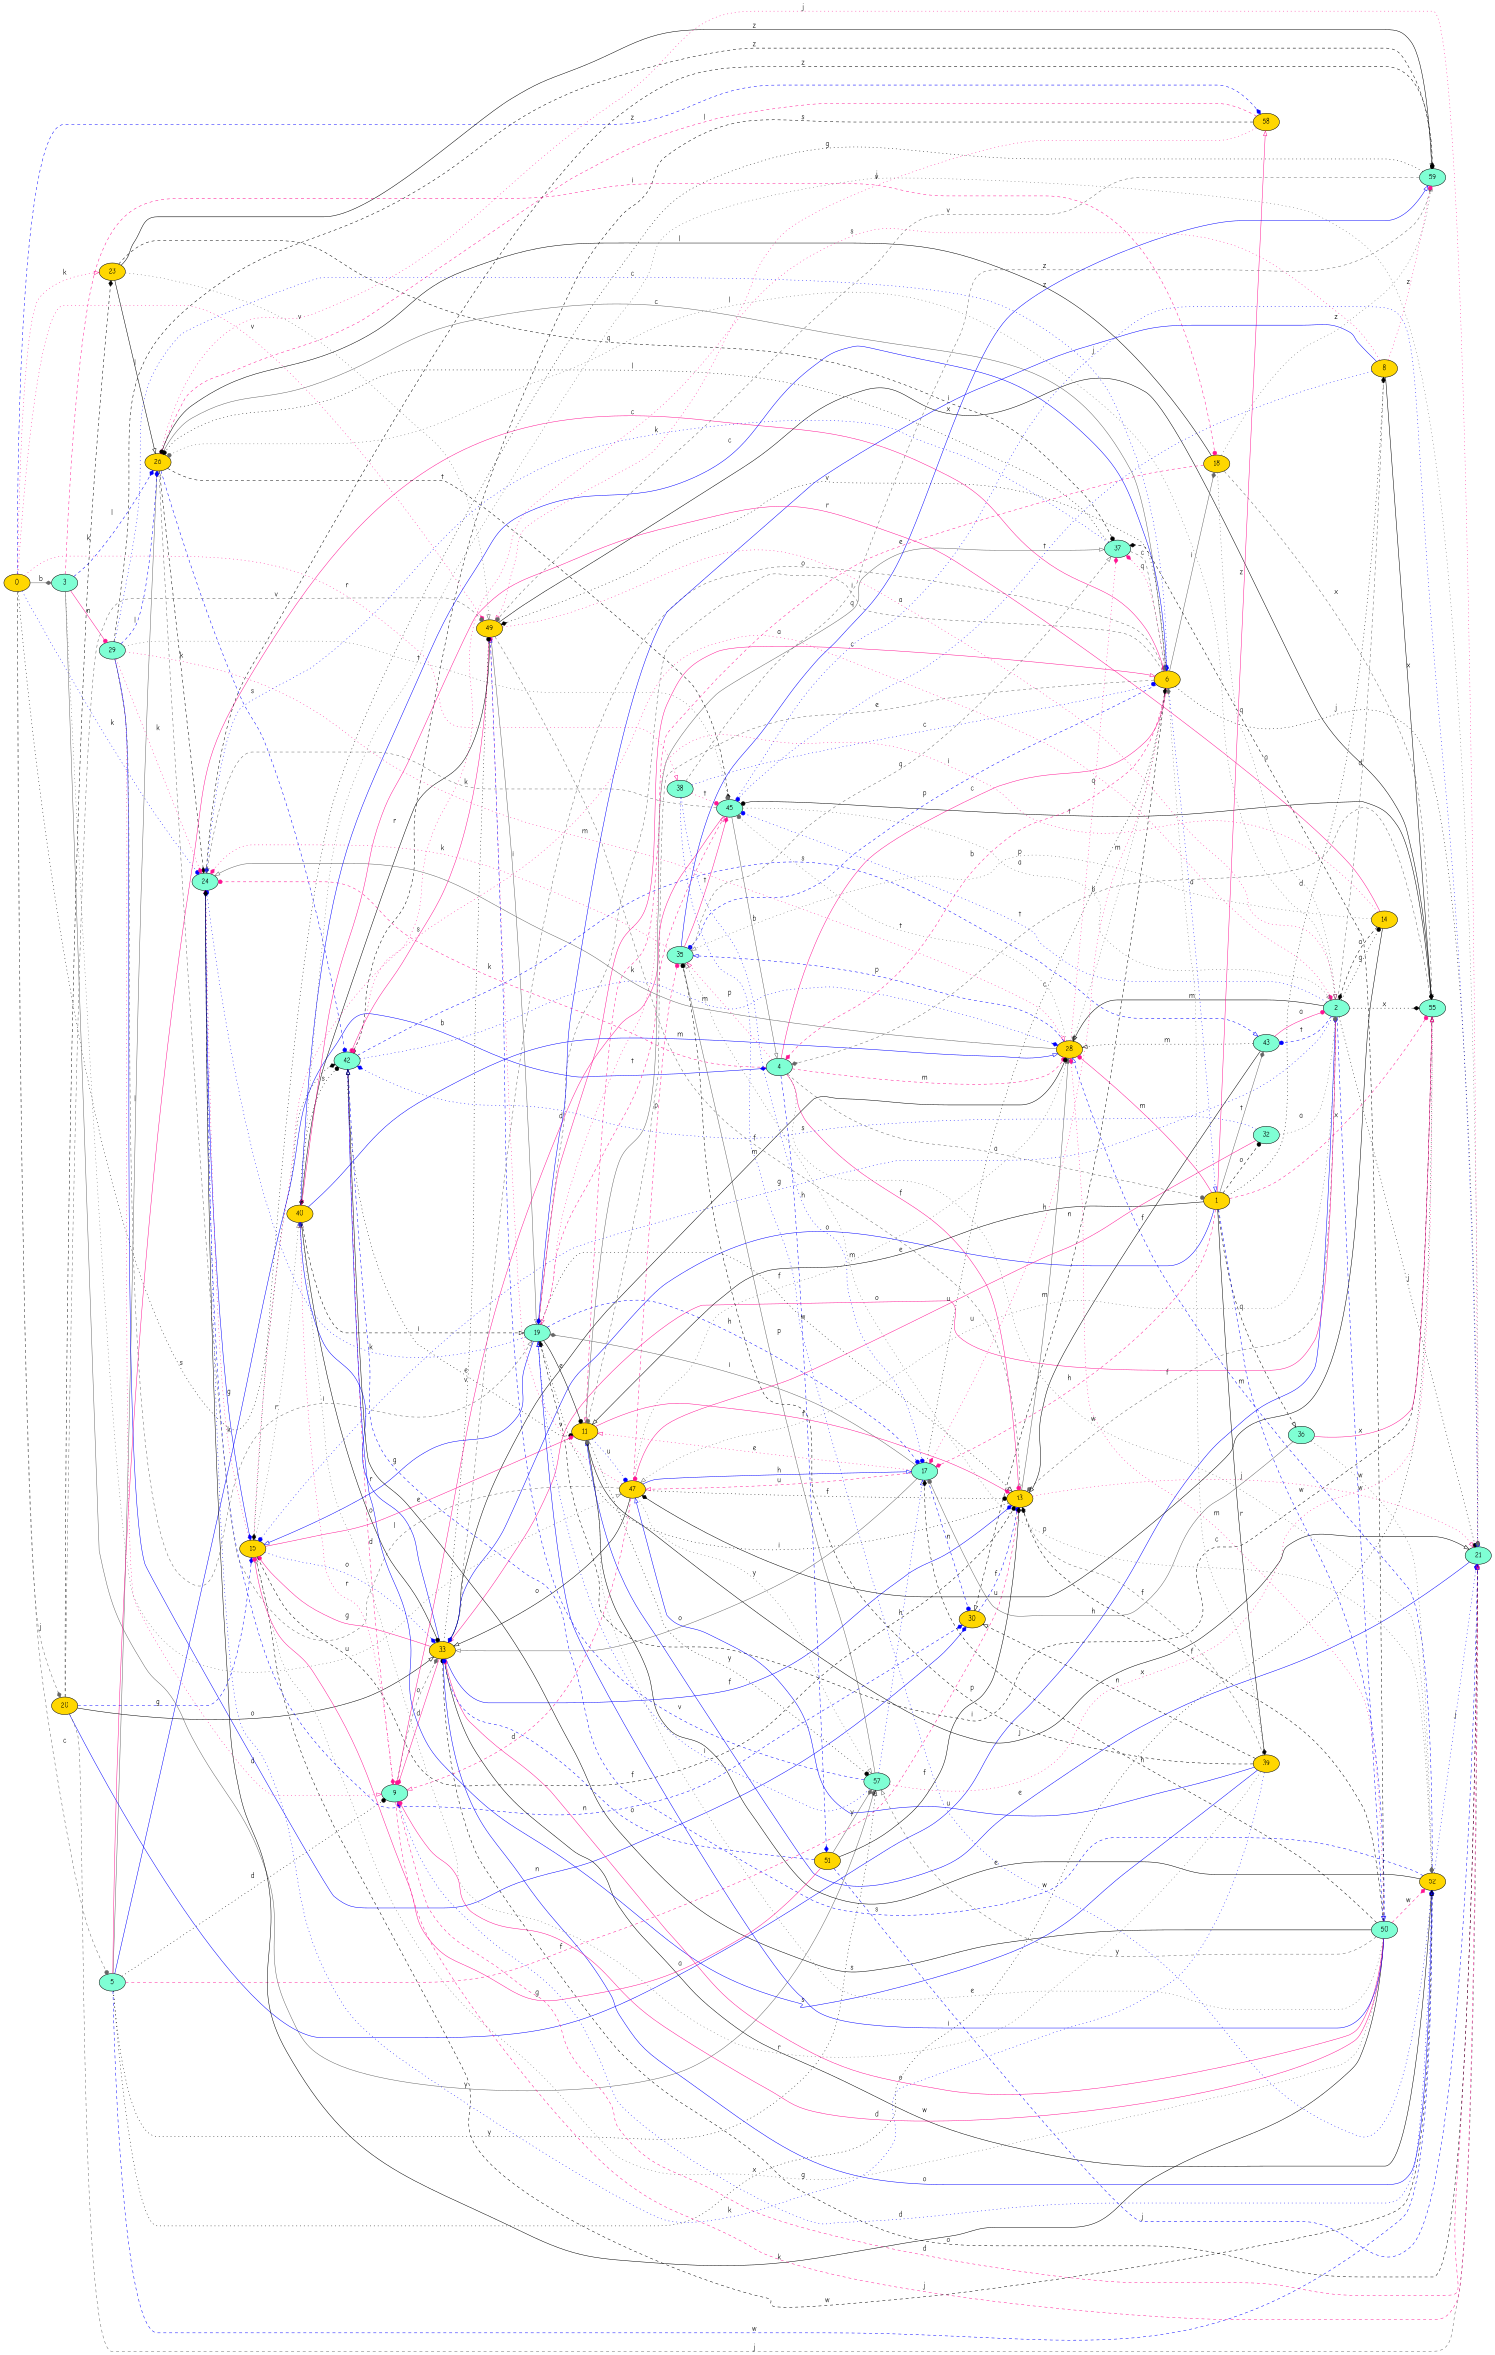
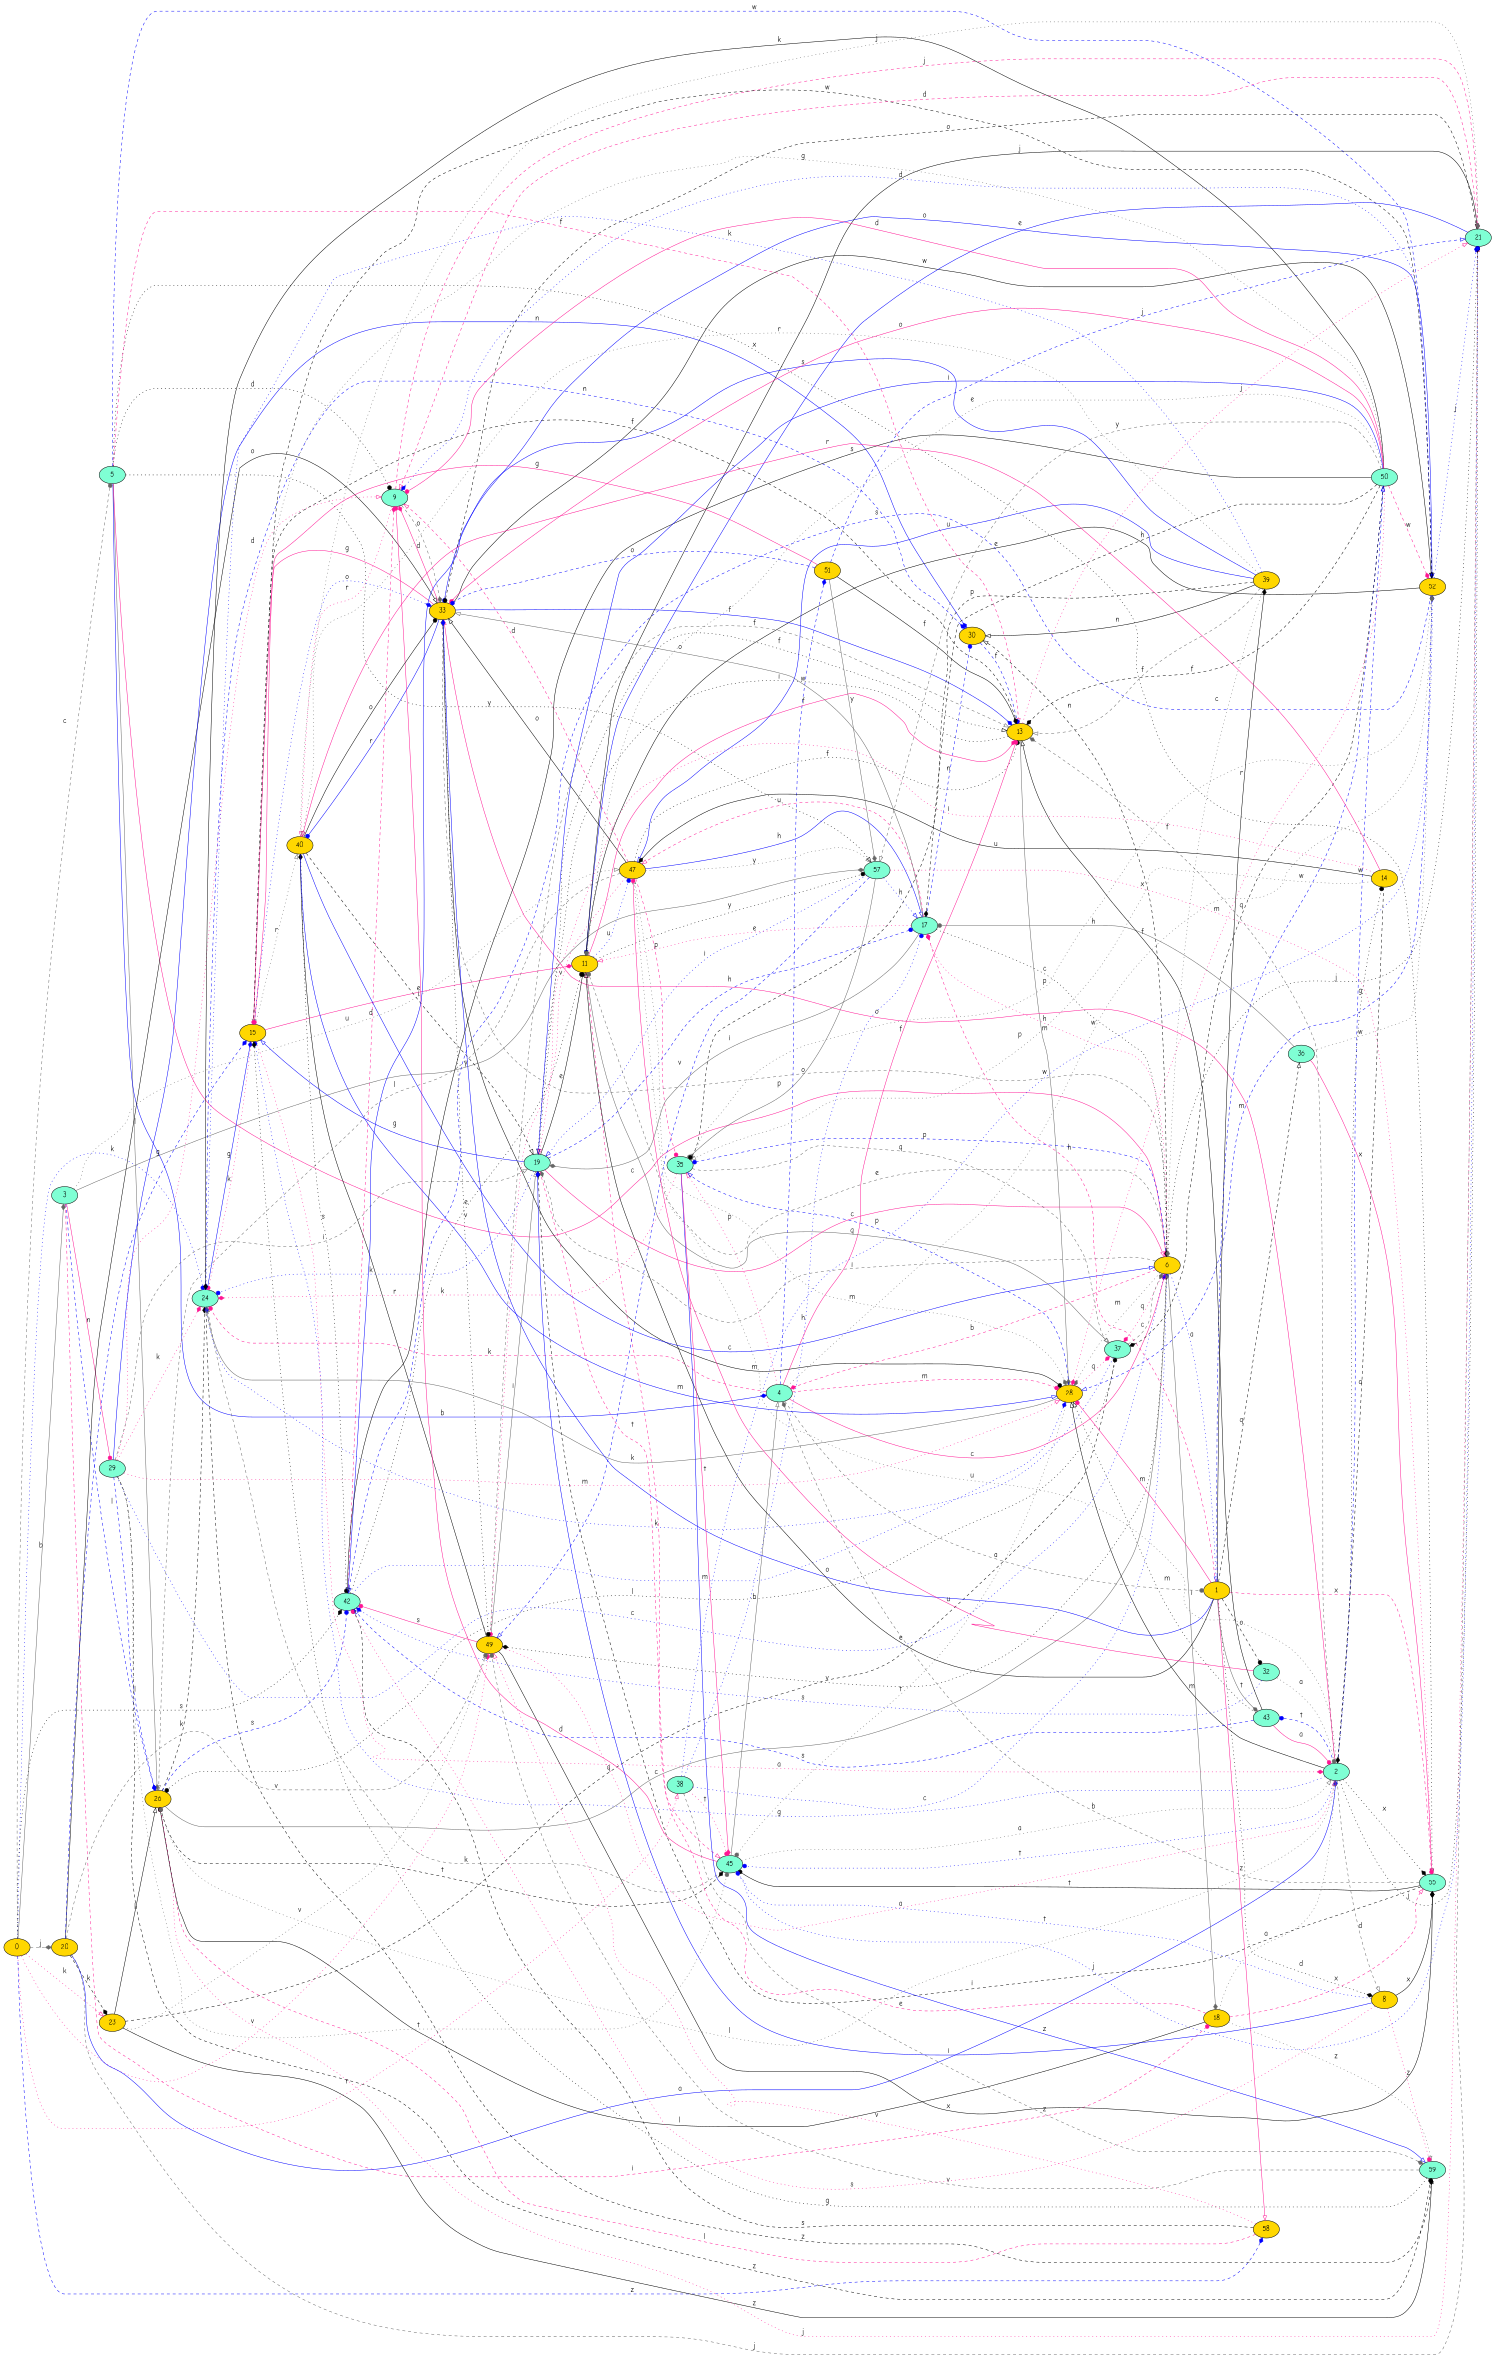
edge "18" -> "55": color gray40 -> deeppink
edge "42" -> "43": reversed
edge "39" -> "30": style dashed -> solid
